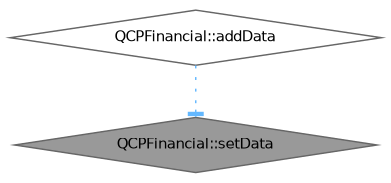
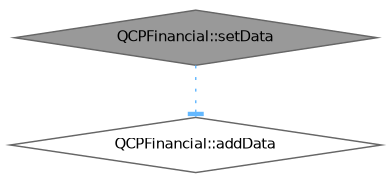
edge "QCPFinancial::addData" -> "QCPFinancial::setData": reversed
